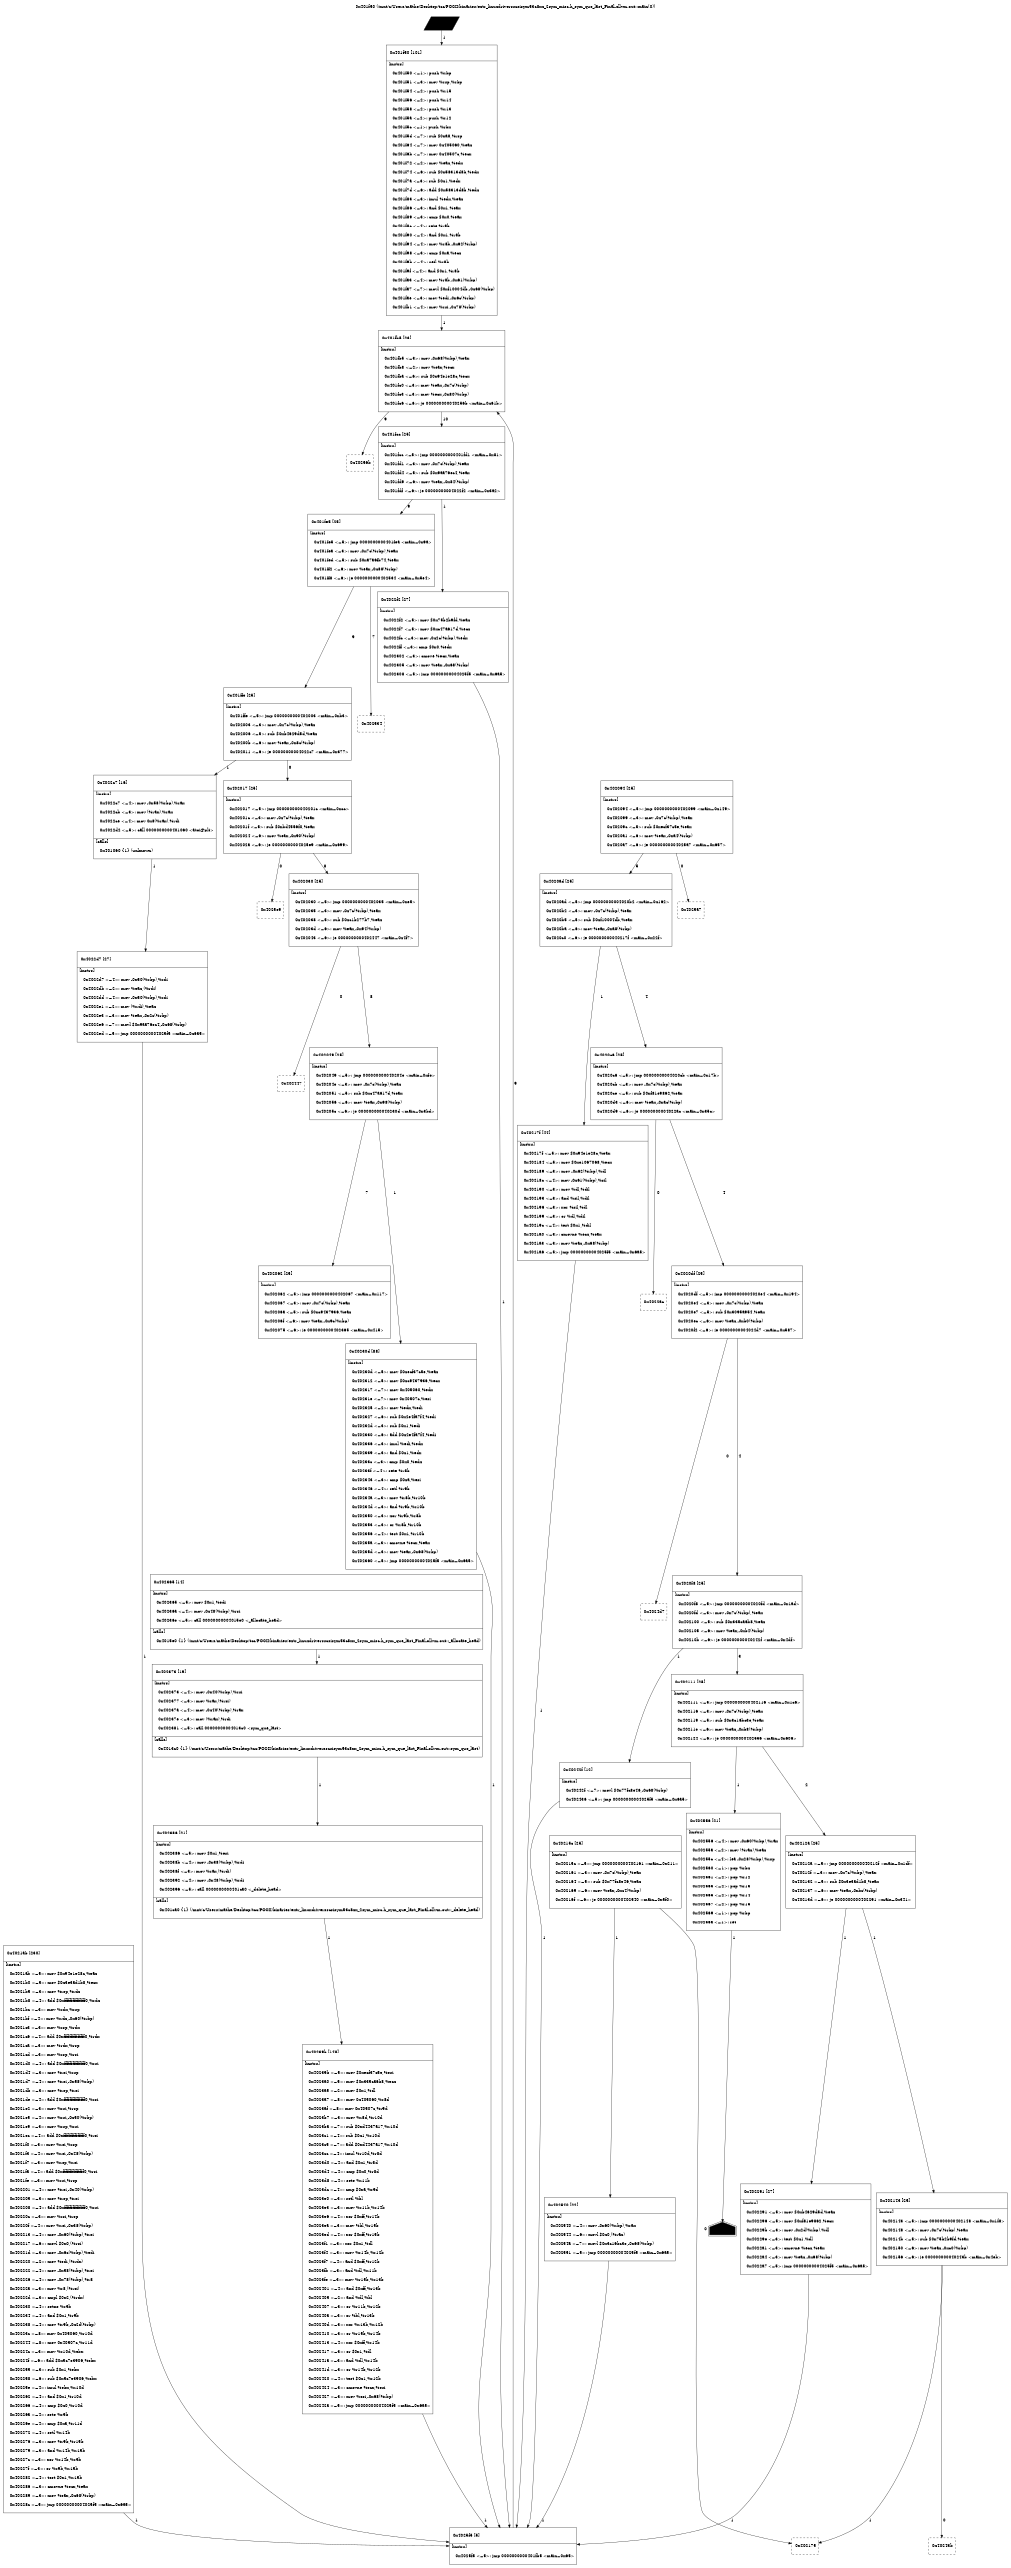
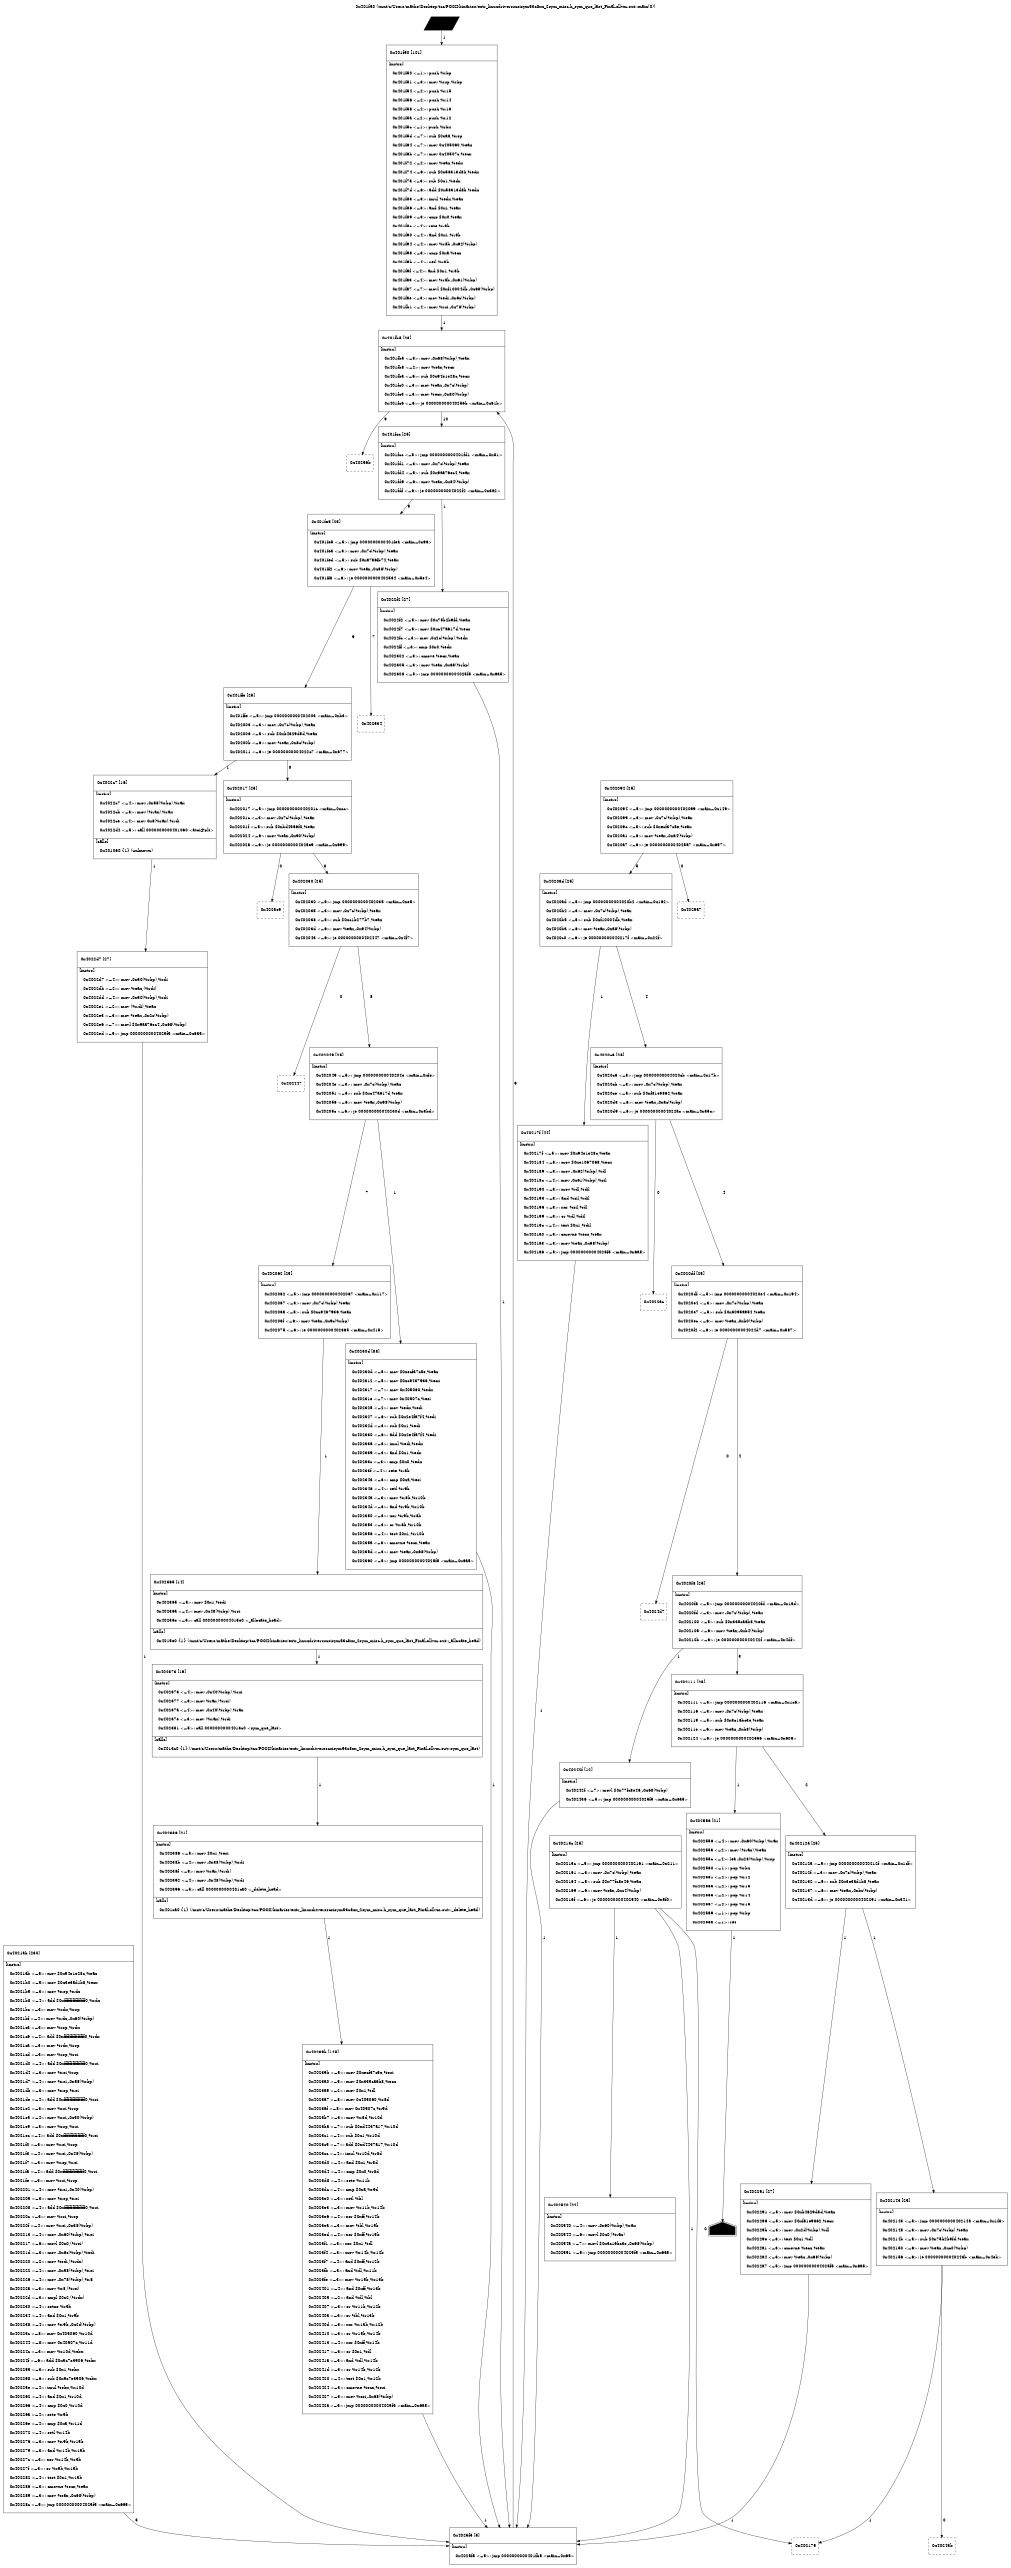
edge "0x402062 [25]" -> "0x402365 [14]": added, label "1"
edge "0x402540 [22]" -> "0x4025f5 [5]": now "0x40215c [25]" -> "0x4025f5 [5]"
edge "0x4021ab [230]" -> "0x4025f5 [5]": label " 1" -> " 5"
